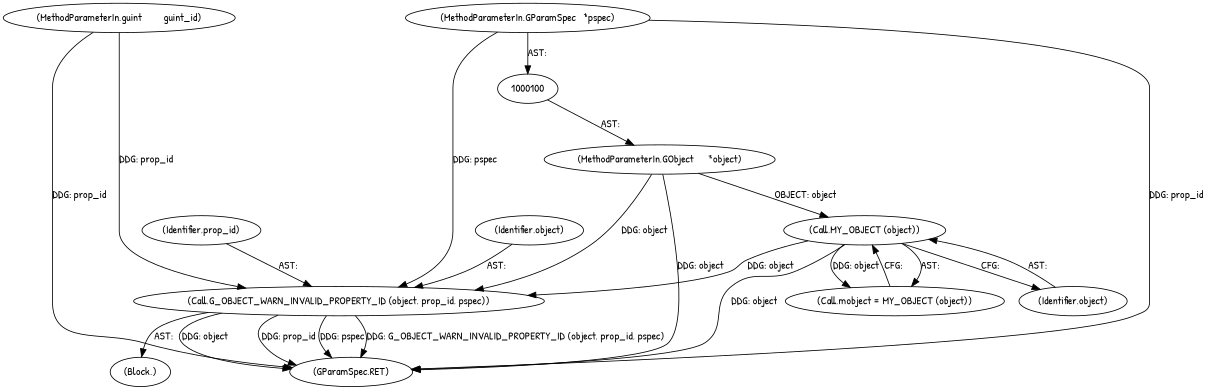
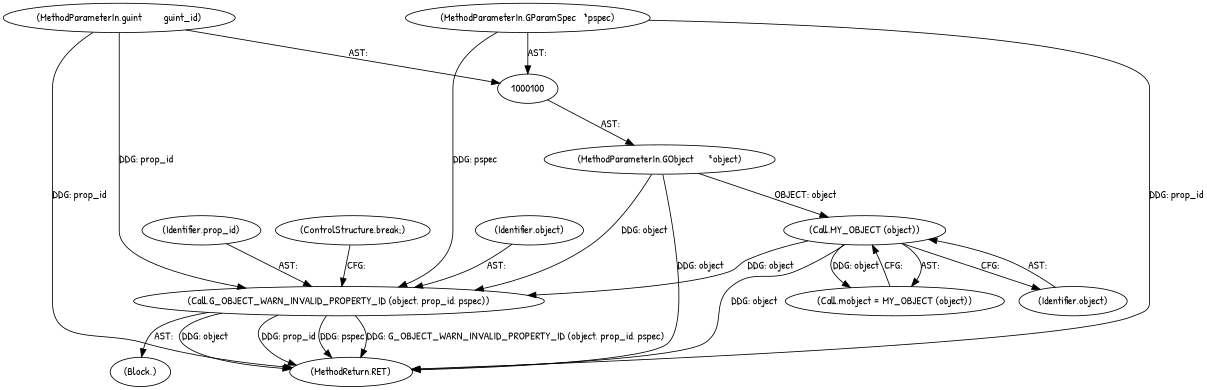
edge "(MethodParameterIn,guint         guint_id)" -> "1000100": added, label "AST:"
node "(ControlStructure,break;)": added
node "(GParamSpec,RET)": label "(GParamSpec,RET)" -> "(MethodReturn,RET)"
